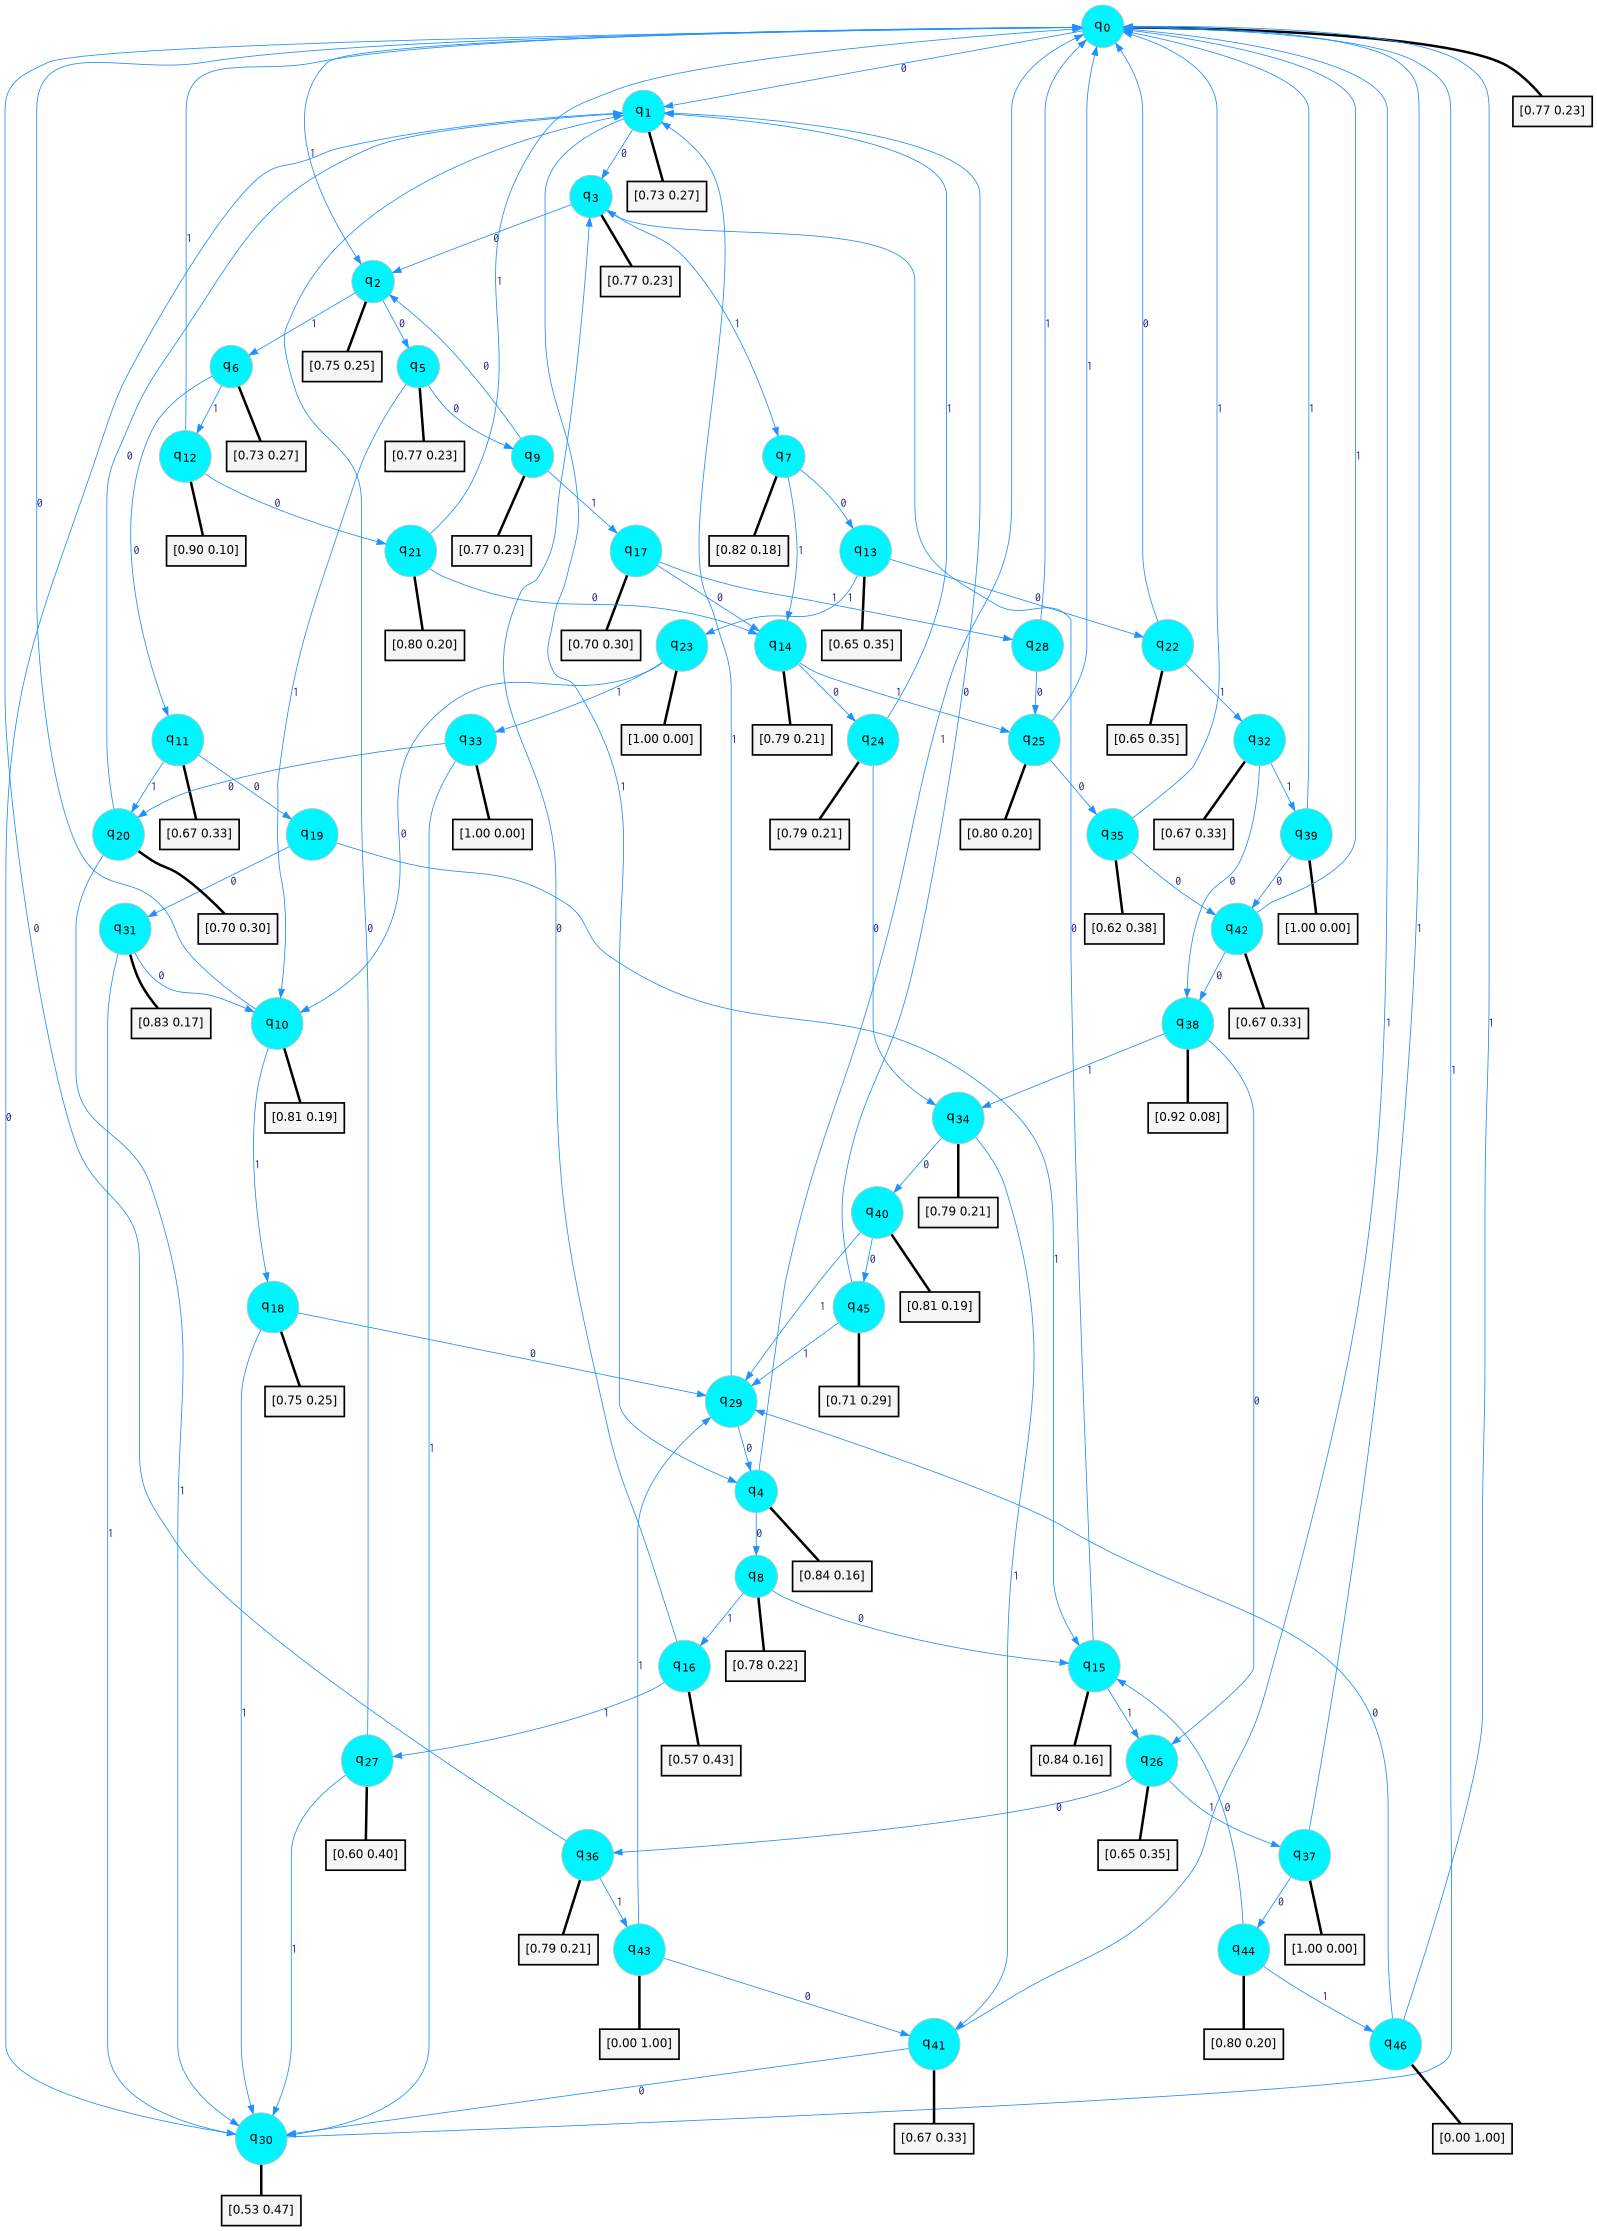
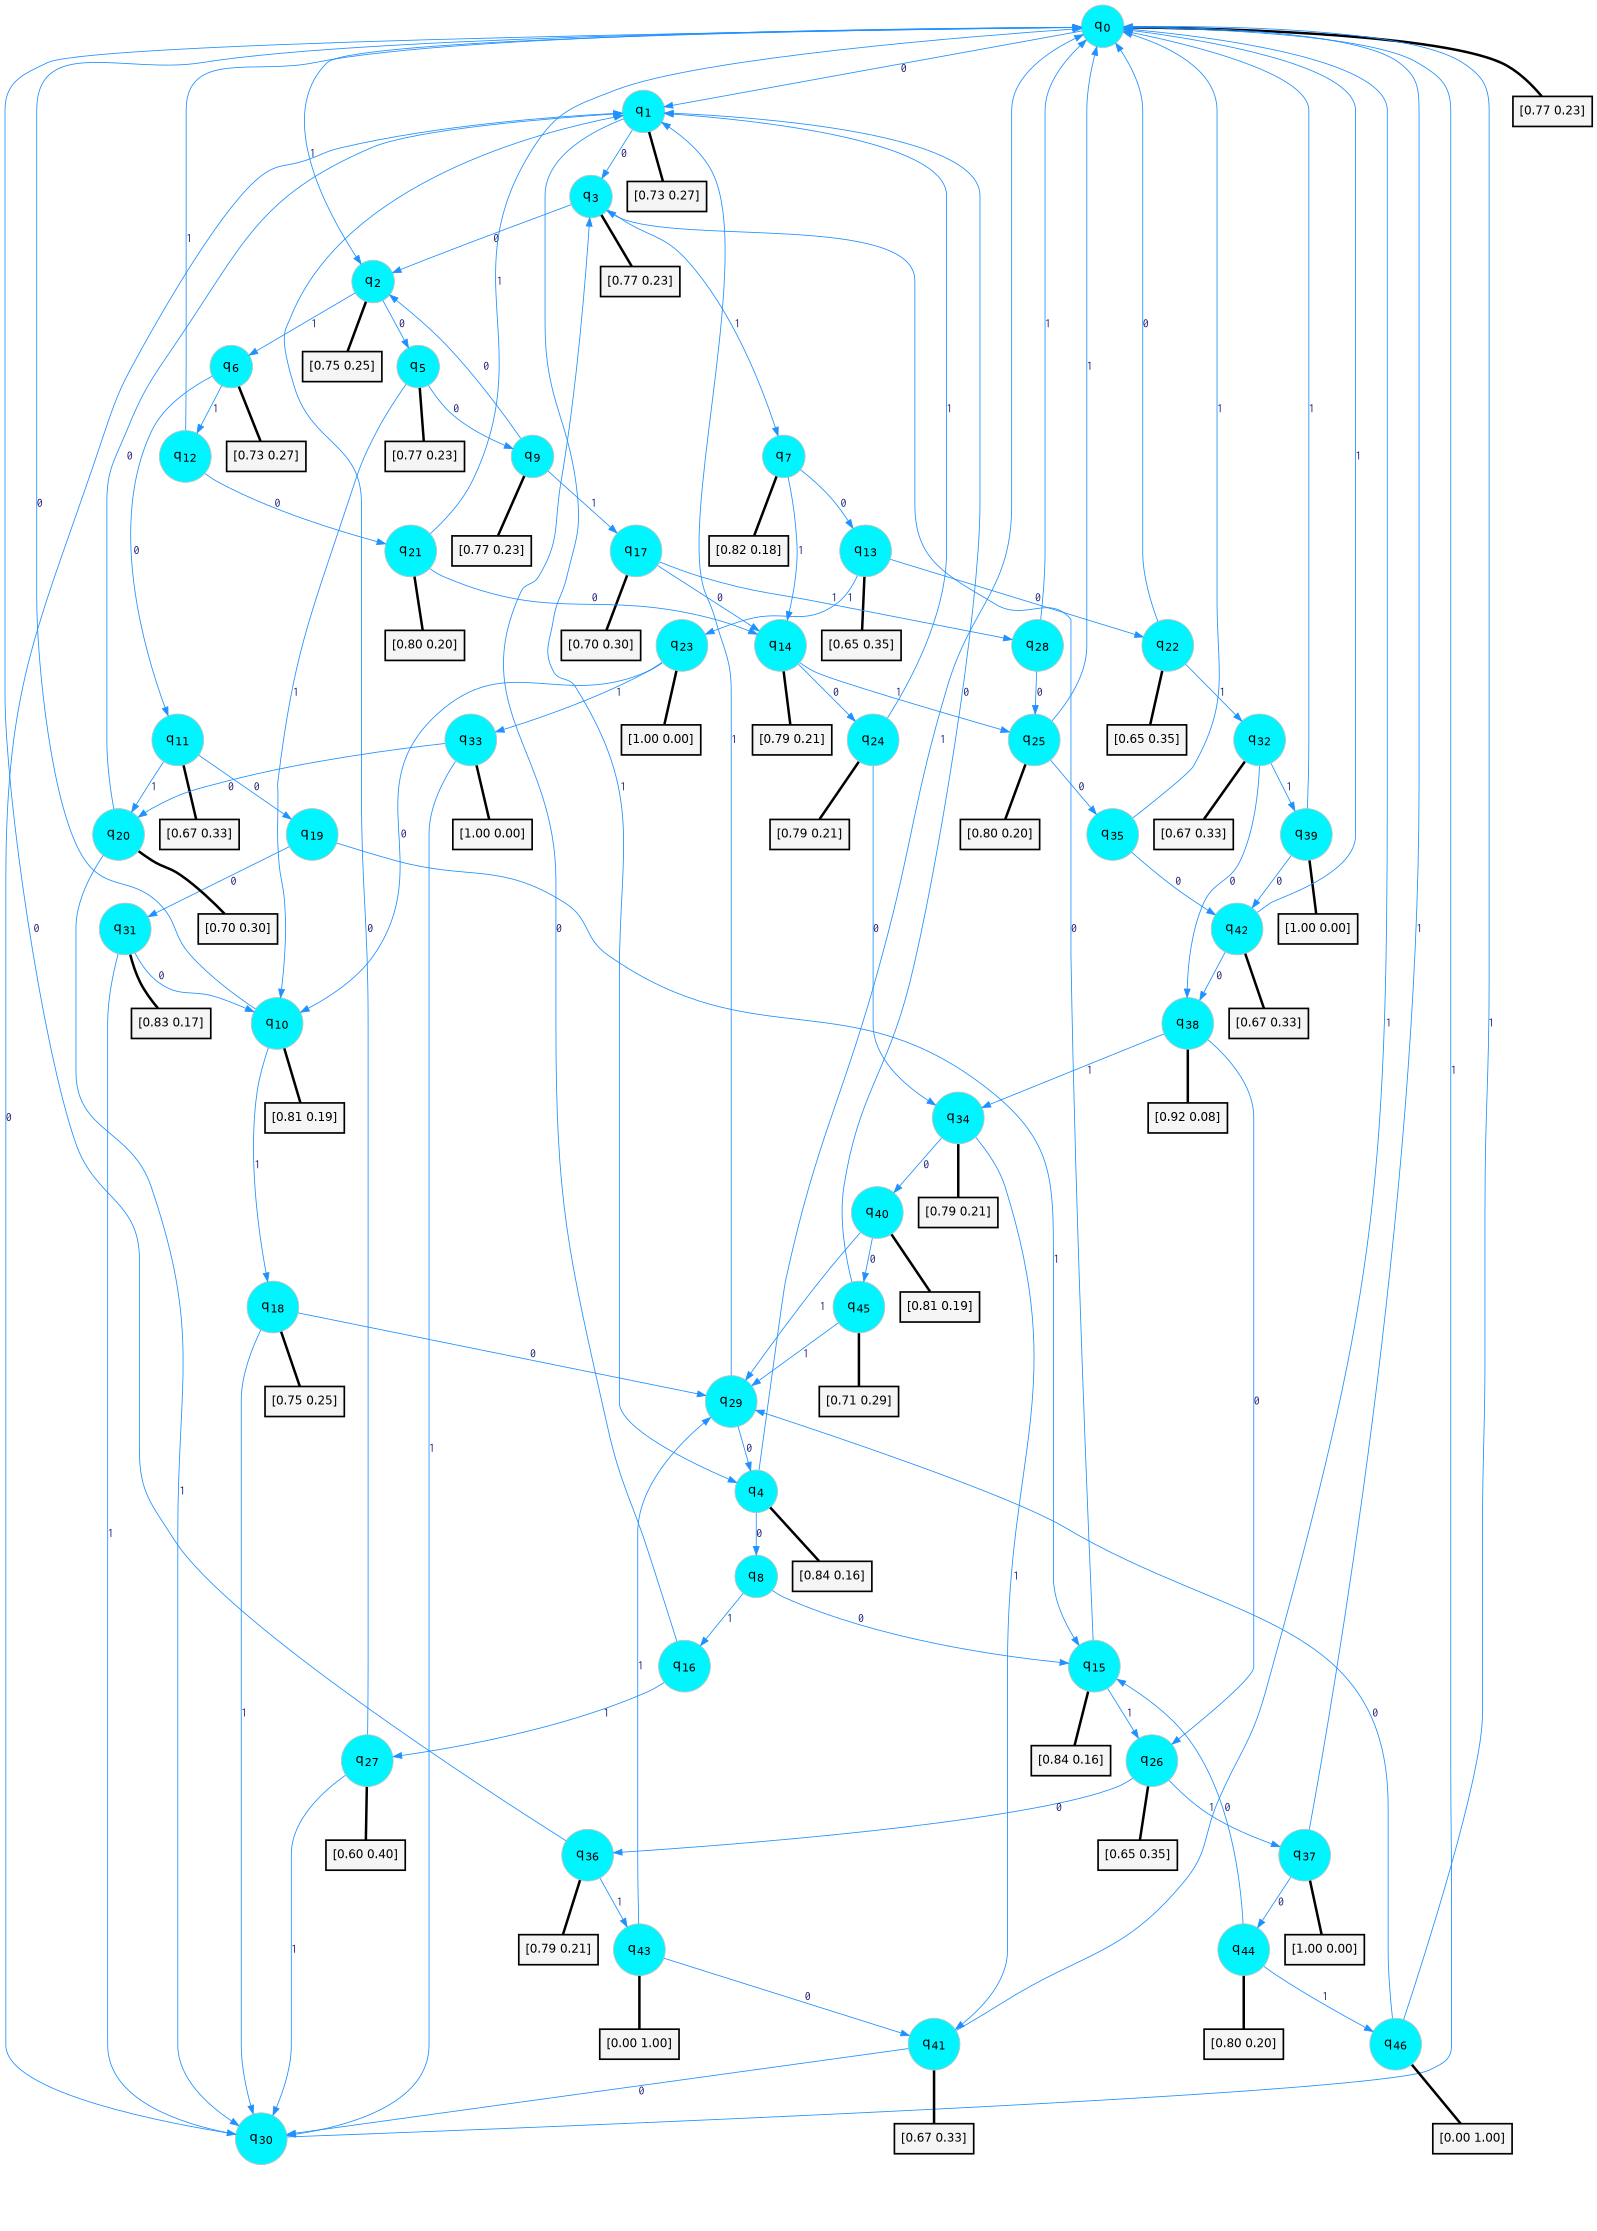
node "[0.90 0.10]": removed
node "[0.62 0.38]": removed
node "[0.78 0.22]": removed
node "[0.57 0.43]": removed
node "[0.53 0.47]": removed
